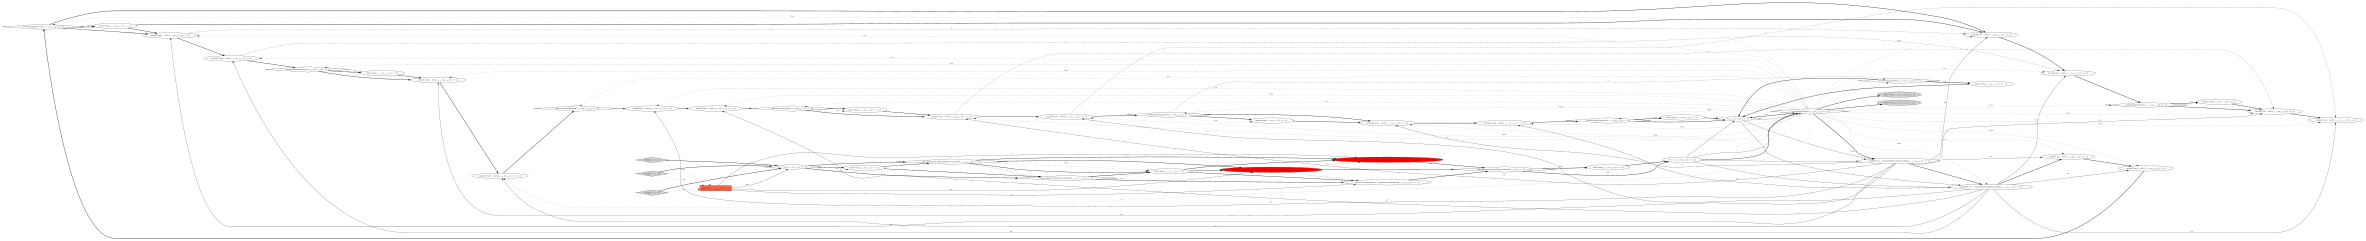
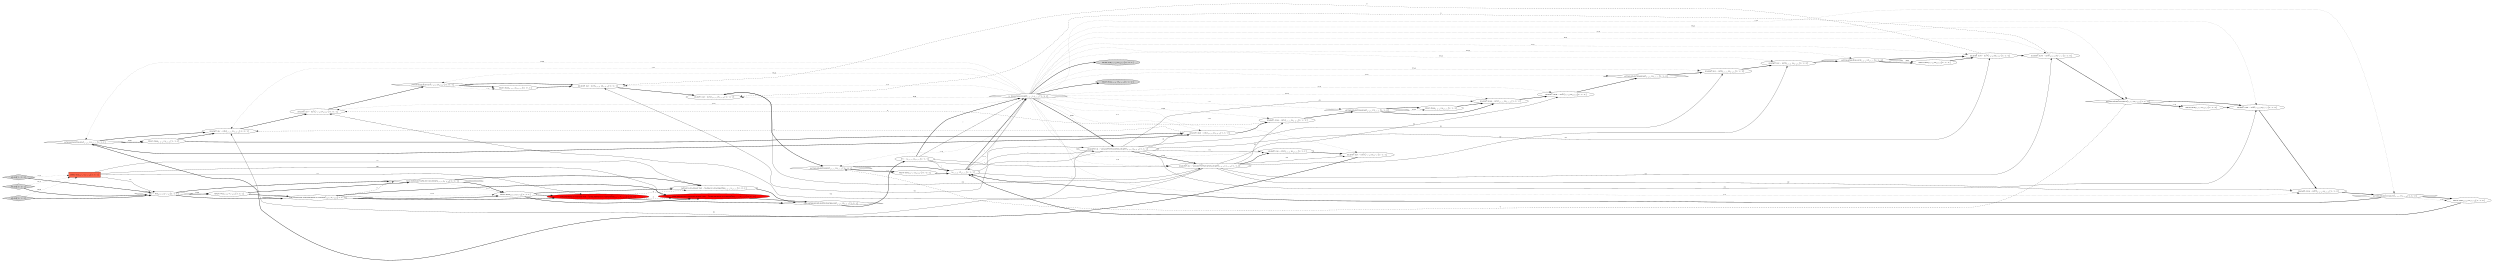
node "i++@@@15@@@['1', '1', '1']": shape diamond -> ellipse
edge "double(( d2z = d2(2(@@@29@@@['0', '0', '1']" -> "!Arrays.equals(d1z,d2z)@@@30@@@['0', '0', '1']": added
node "return false@@@11@@@['1', '1', '1']": removed
